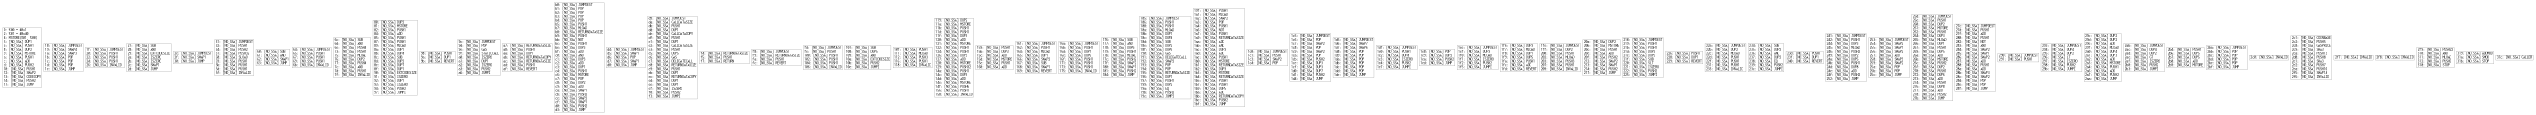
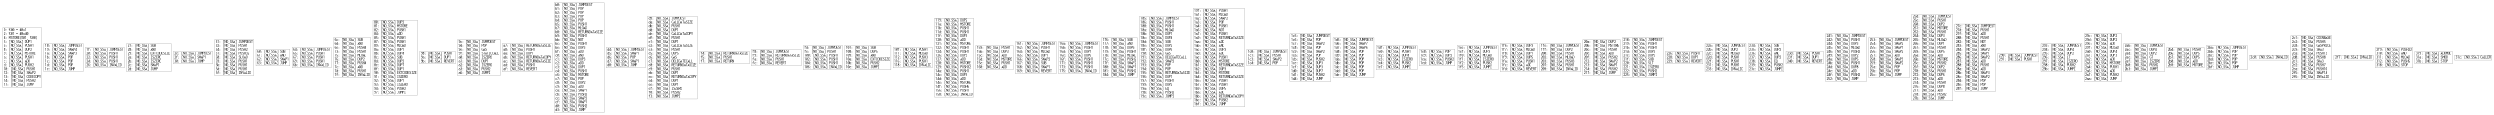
node "2f8: [NO_SSA] INVALID": removed
